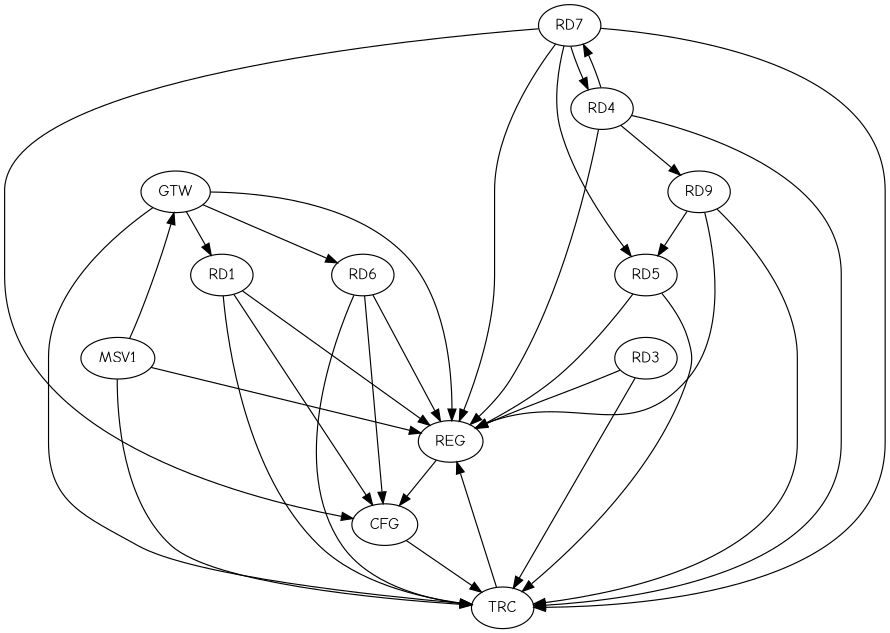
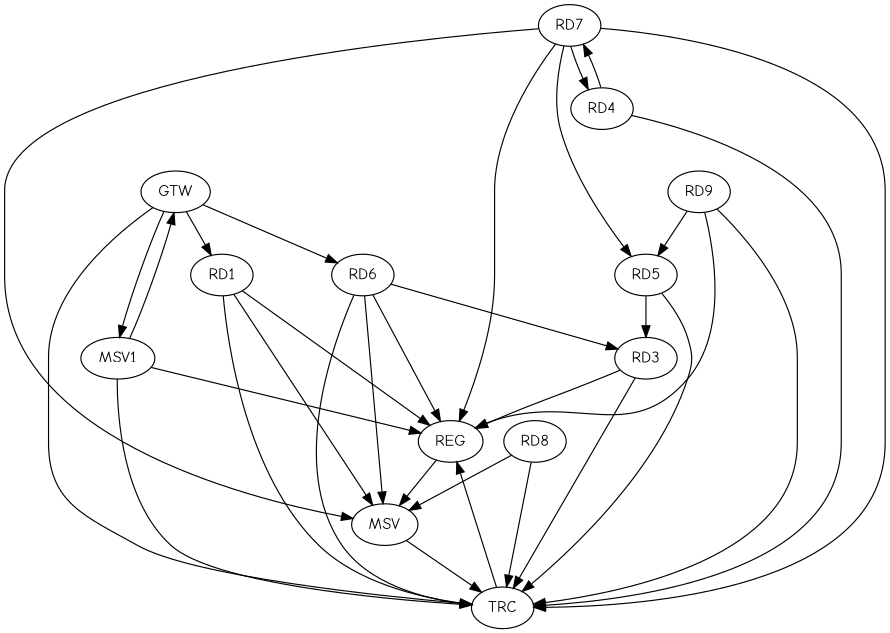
edge "RD4" -> "RD9": removed
edge "GTW" -> "REG": now "GTW" -> "MSV1"
edge "RD4" -> "REG": removed
edge "RD6" -> "RD3": added
edge "RD5" -> "REG": now "RD5" -> "RD3"
node "RD8": added
node "CFG": label "CFG" -> "MSV"
